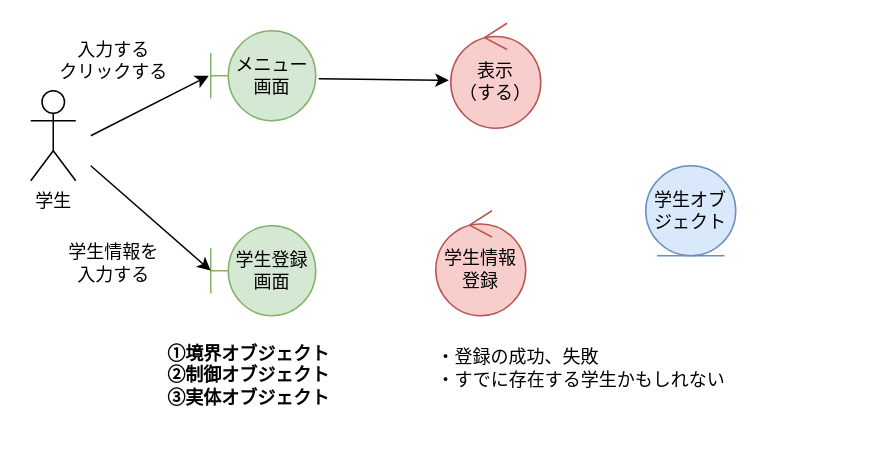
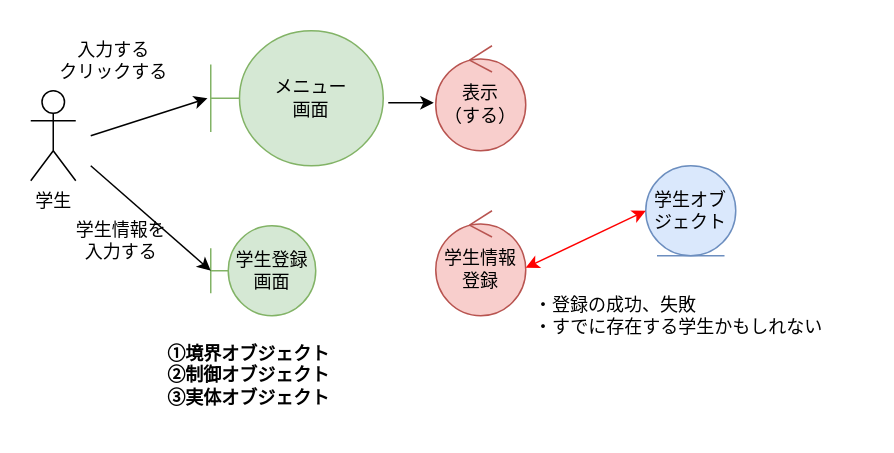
node "メニュー 画面": size 105x90 -> 173x135
node "表示 （する）": moved (496, 76) -> (481, 98)
edge "学生オブジェクト" -- "学生情報 登録": added
node "学生情報を 入力する": moved (113, 263) -> (121, 241)
node "・登録の成功、失敗 ・すでに存在する学生かもしれない": moved (599, 368) -> (697, 316)
